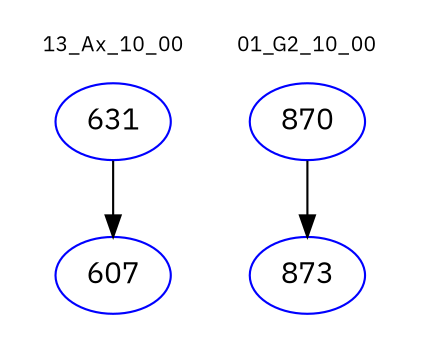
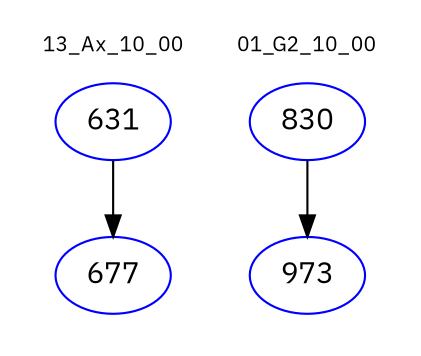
node "870": label "870" -> "830"
node "607": label "607" -> "677"
node "873": label "873" -> "973"
